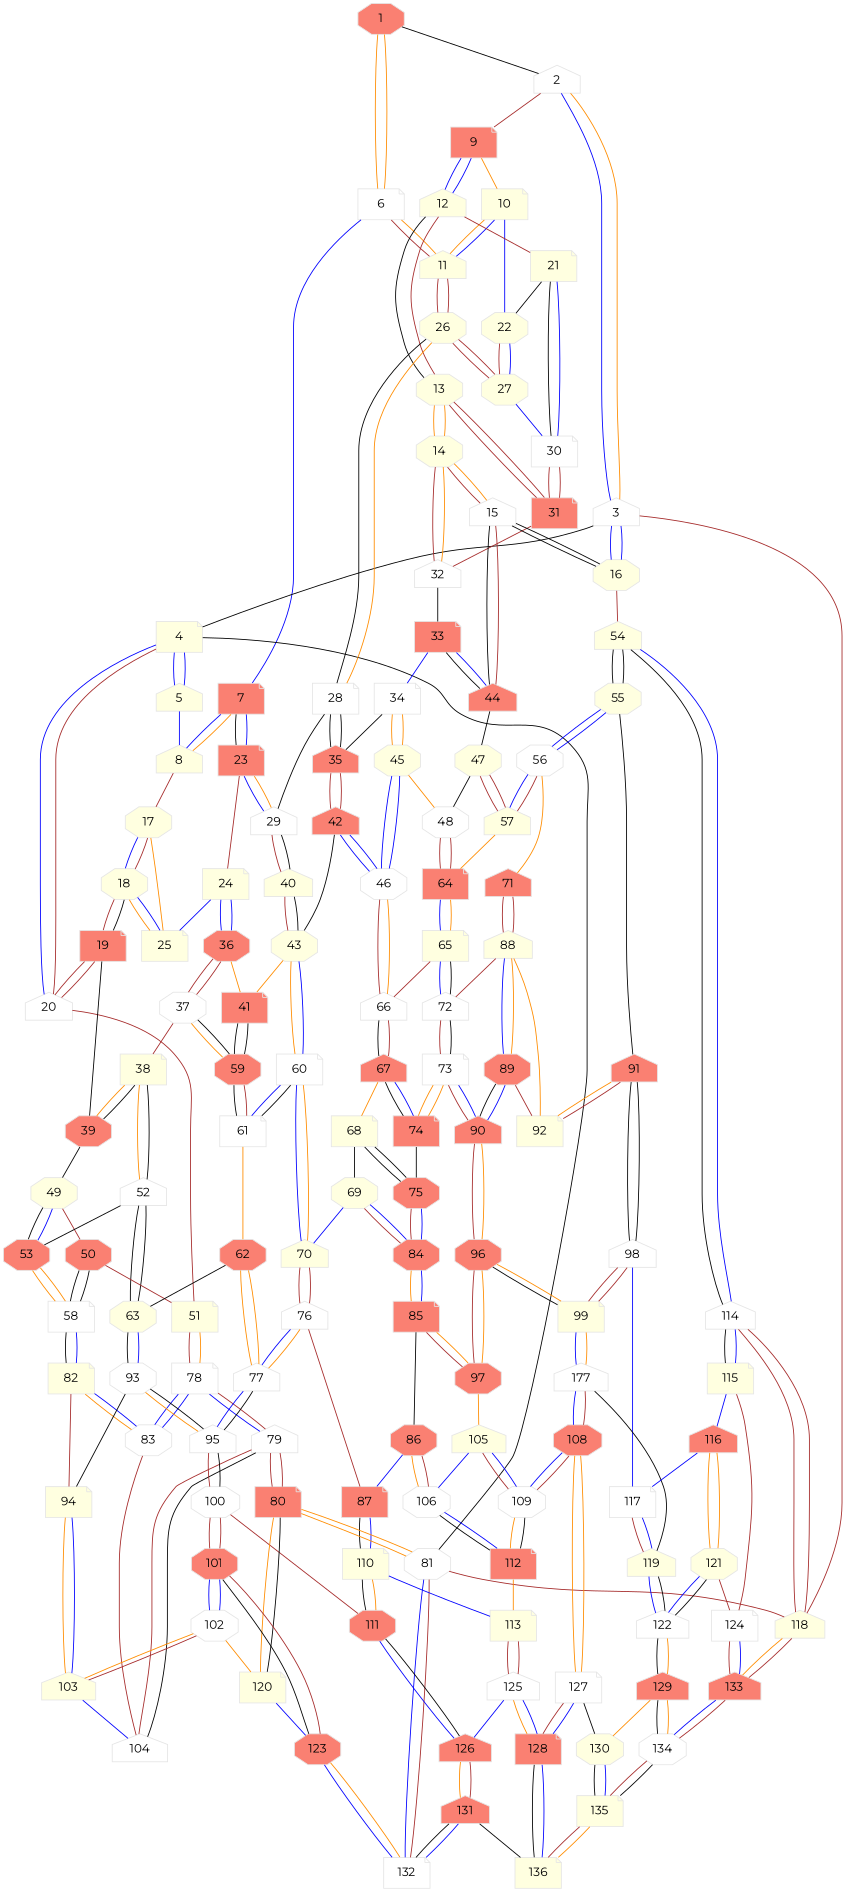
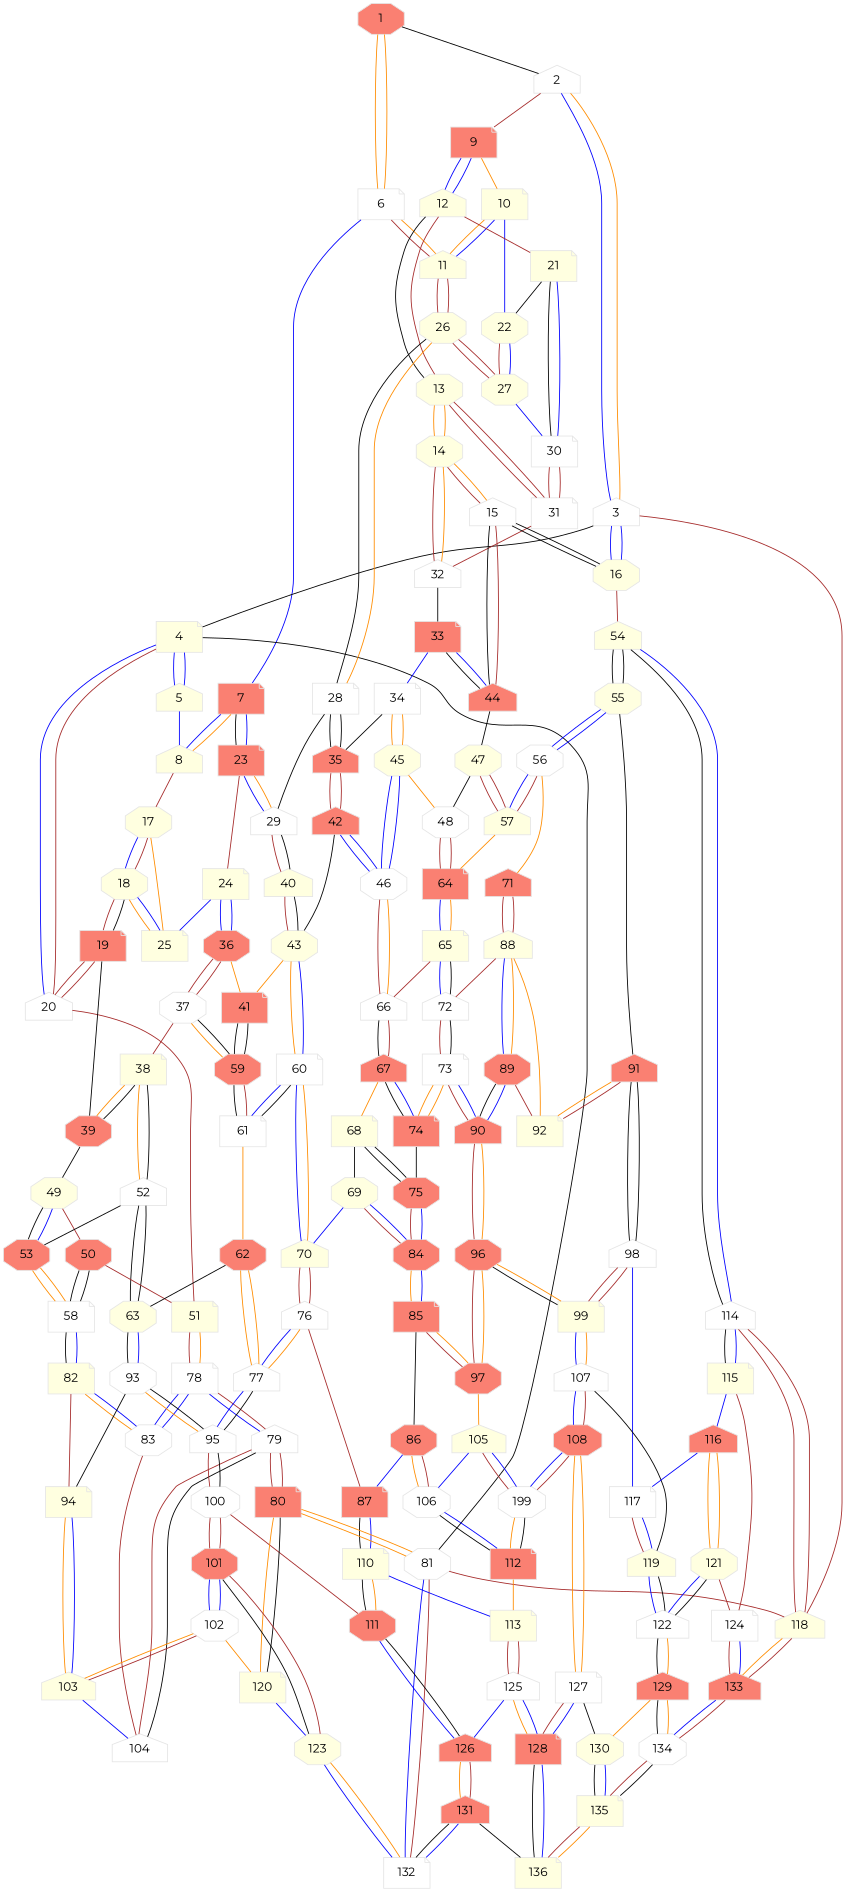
node "31": fillcolor salmon -> white
node "177": label "177" -> "107"
node "109": label "109" -> "199"
node "123": fillcolor salmon -> lightyellow
